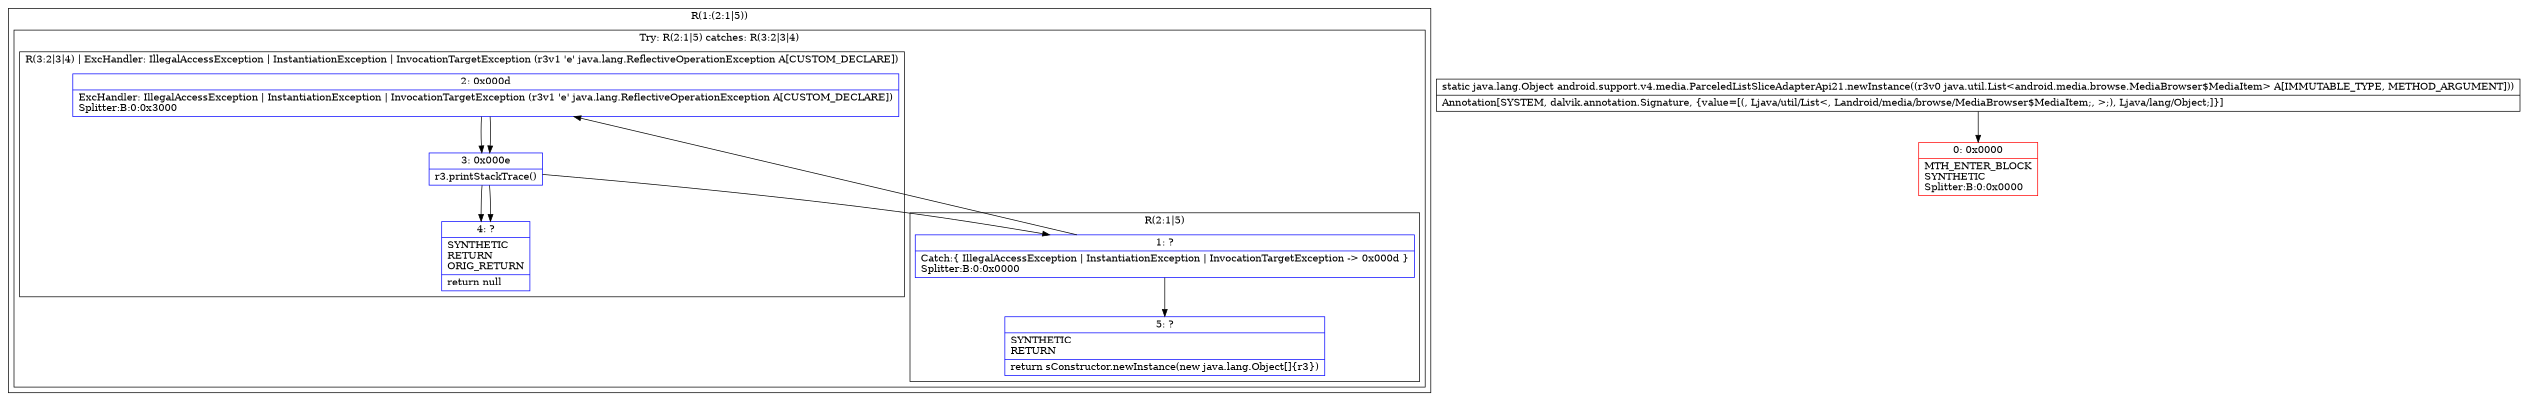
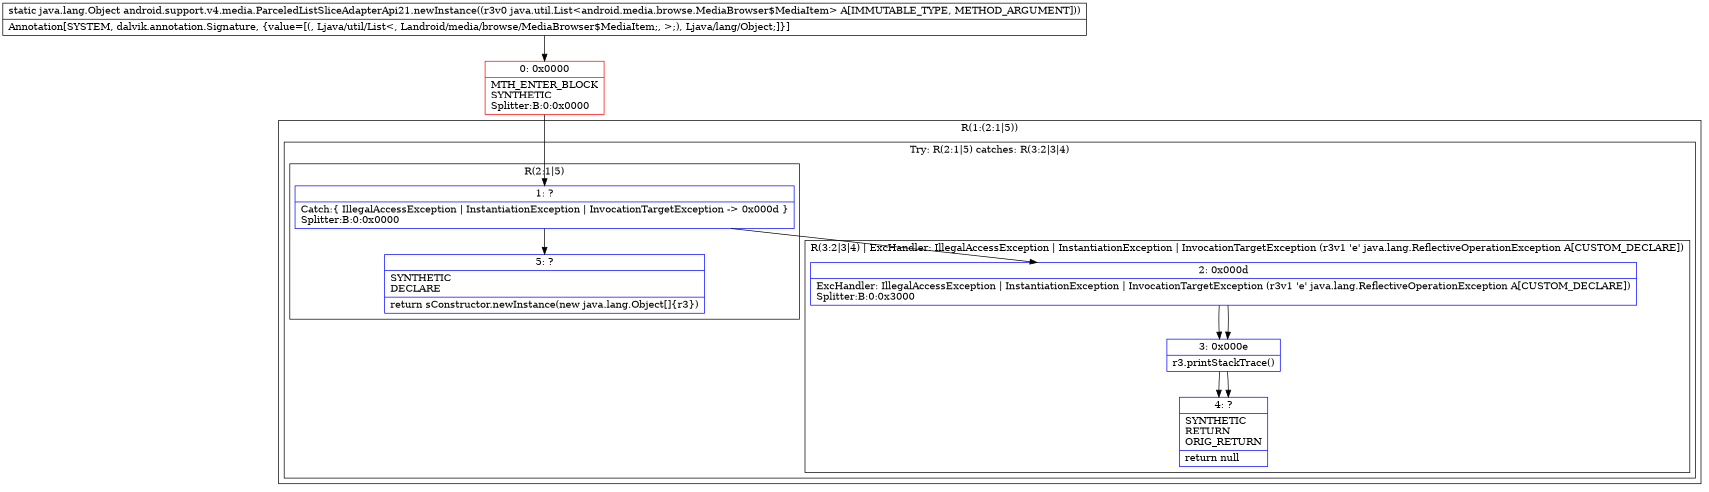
edge "3: 0x000e" -> "1: ?": now "0: 0x0000" -> "1: ?"
node "5: ?": text "RETURN" -> "DECLARE"
